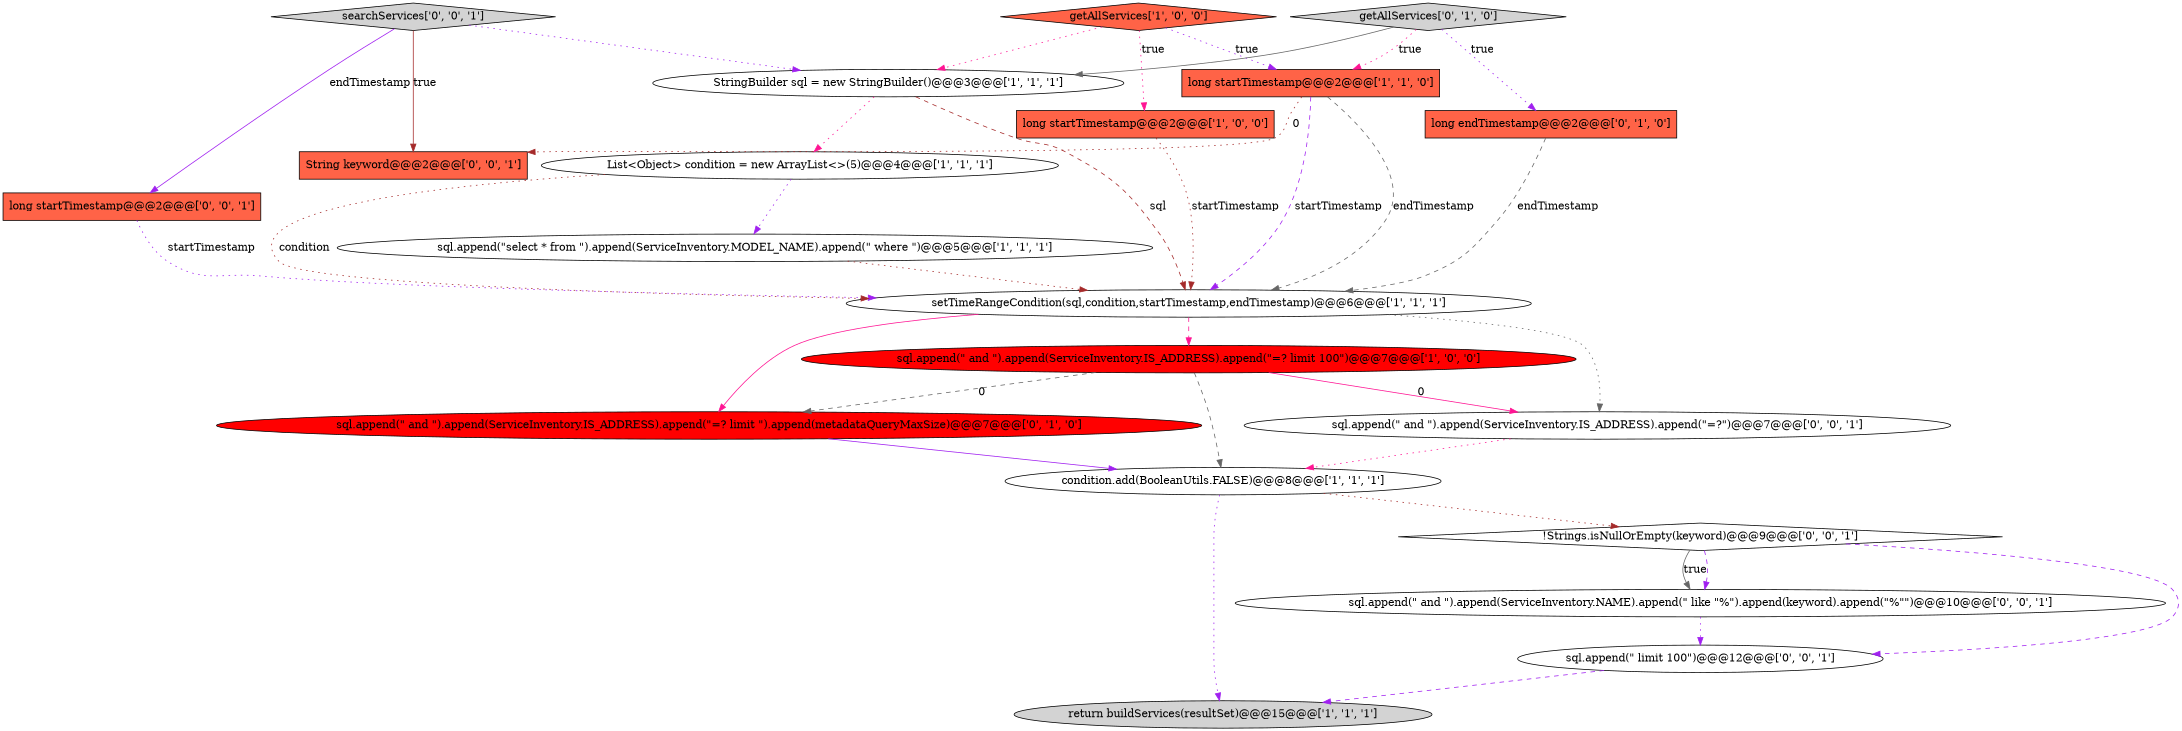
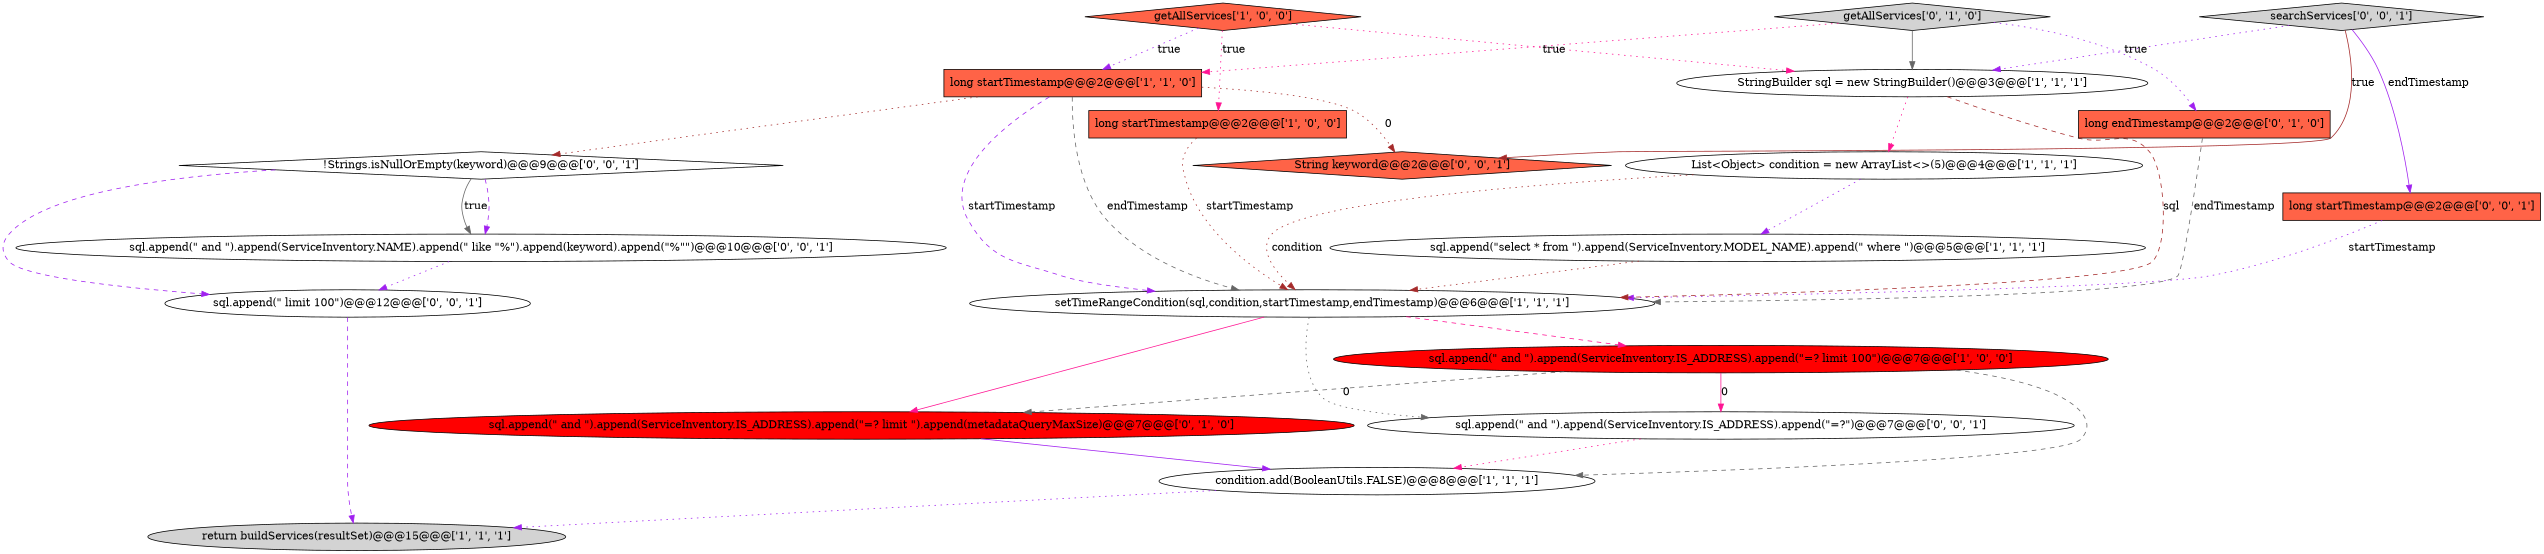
node "String keyword@@@2@@@['0', '0', '1']": shape box -> diamond
edge "condition.add(BooleanUtils.FALSE)@@@8@@@['1', '1', '1']" -> "!Strings.isNullOrEmpty(keyword)@@@9@@@['0', '0', '1']": now "long startTimestamp@@@2@@@['1', '1', '0']" -> "!Strings.isNullOrEmpty(keyword)@@@9@@@['0', '0', '1']"
